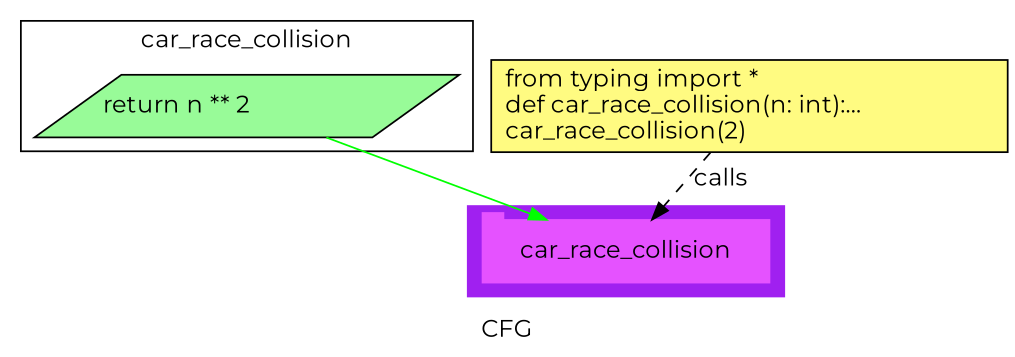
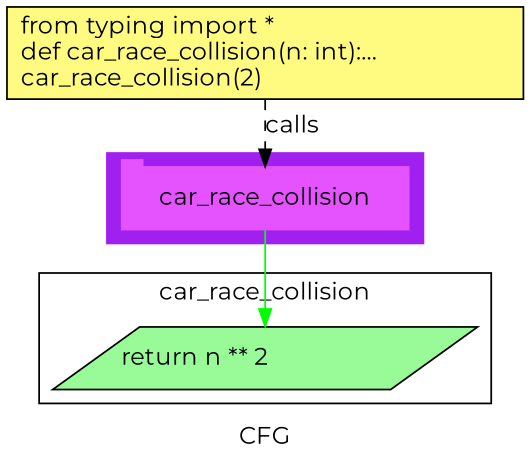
edge "return n ** 2" -> "car_race_collision": reversed
